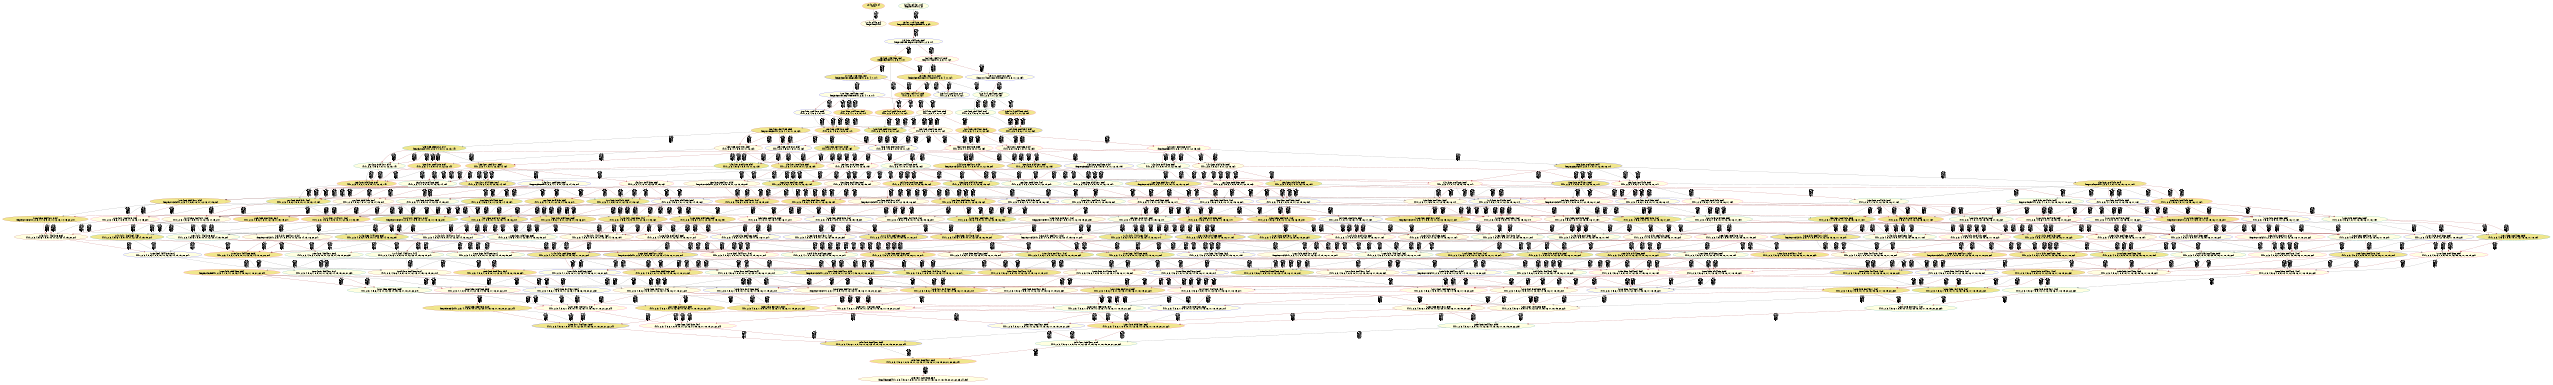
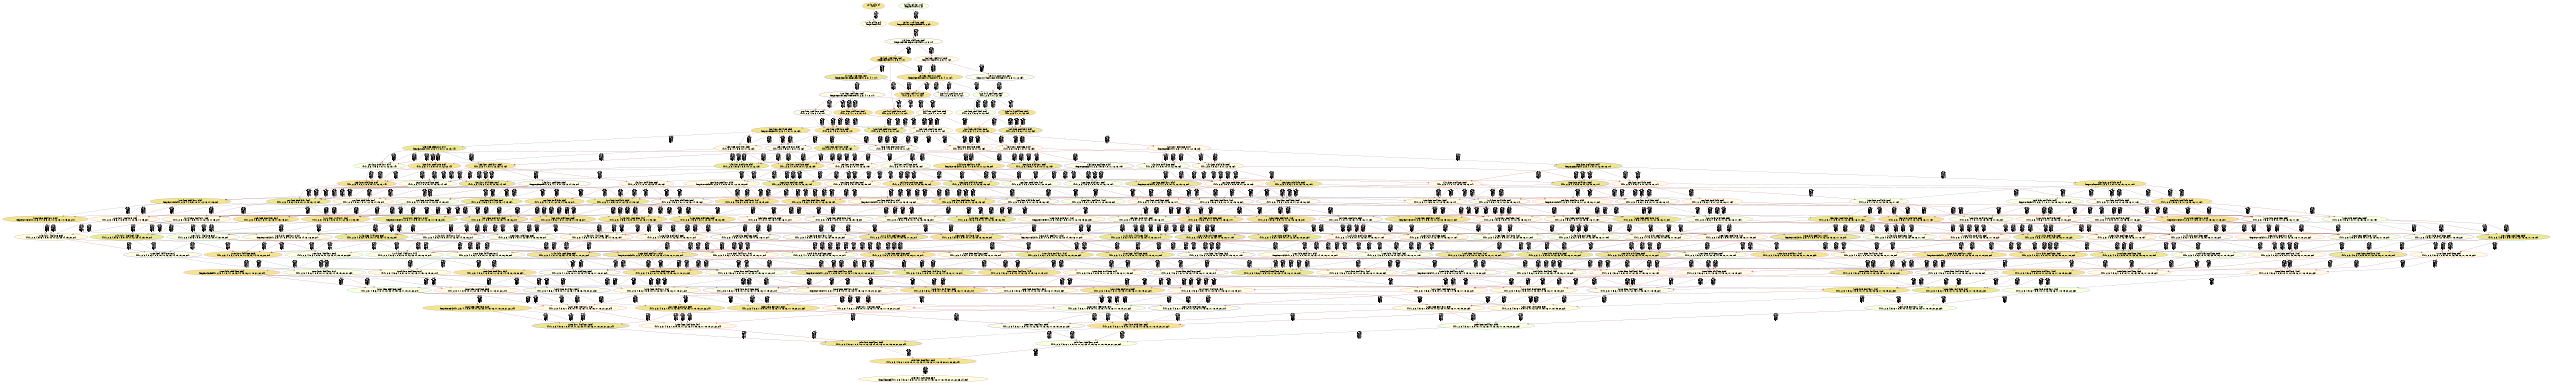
edge "S15: [174, 234] [203, 257] {}{1, 2, 3, 4, 7, 11, 12, 15}" -> "S21: [185, 257] [207, 300] {}{1, 2, 3, 4, 7, 8, 11, 12, 15}": added, label "T0 J7 DL=4850 ES=174 LS=234 EF=207 LF=276"
